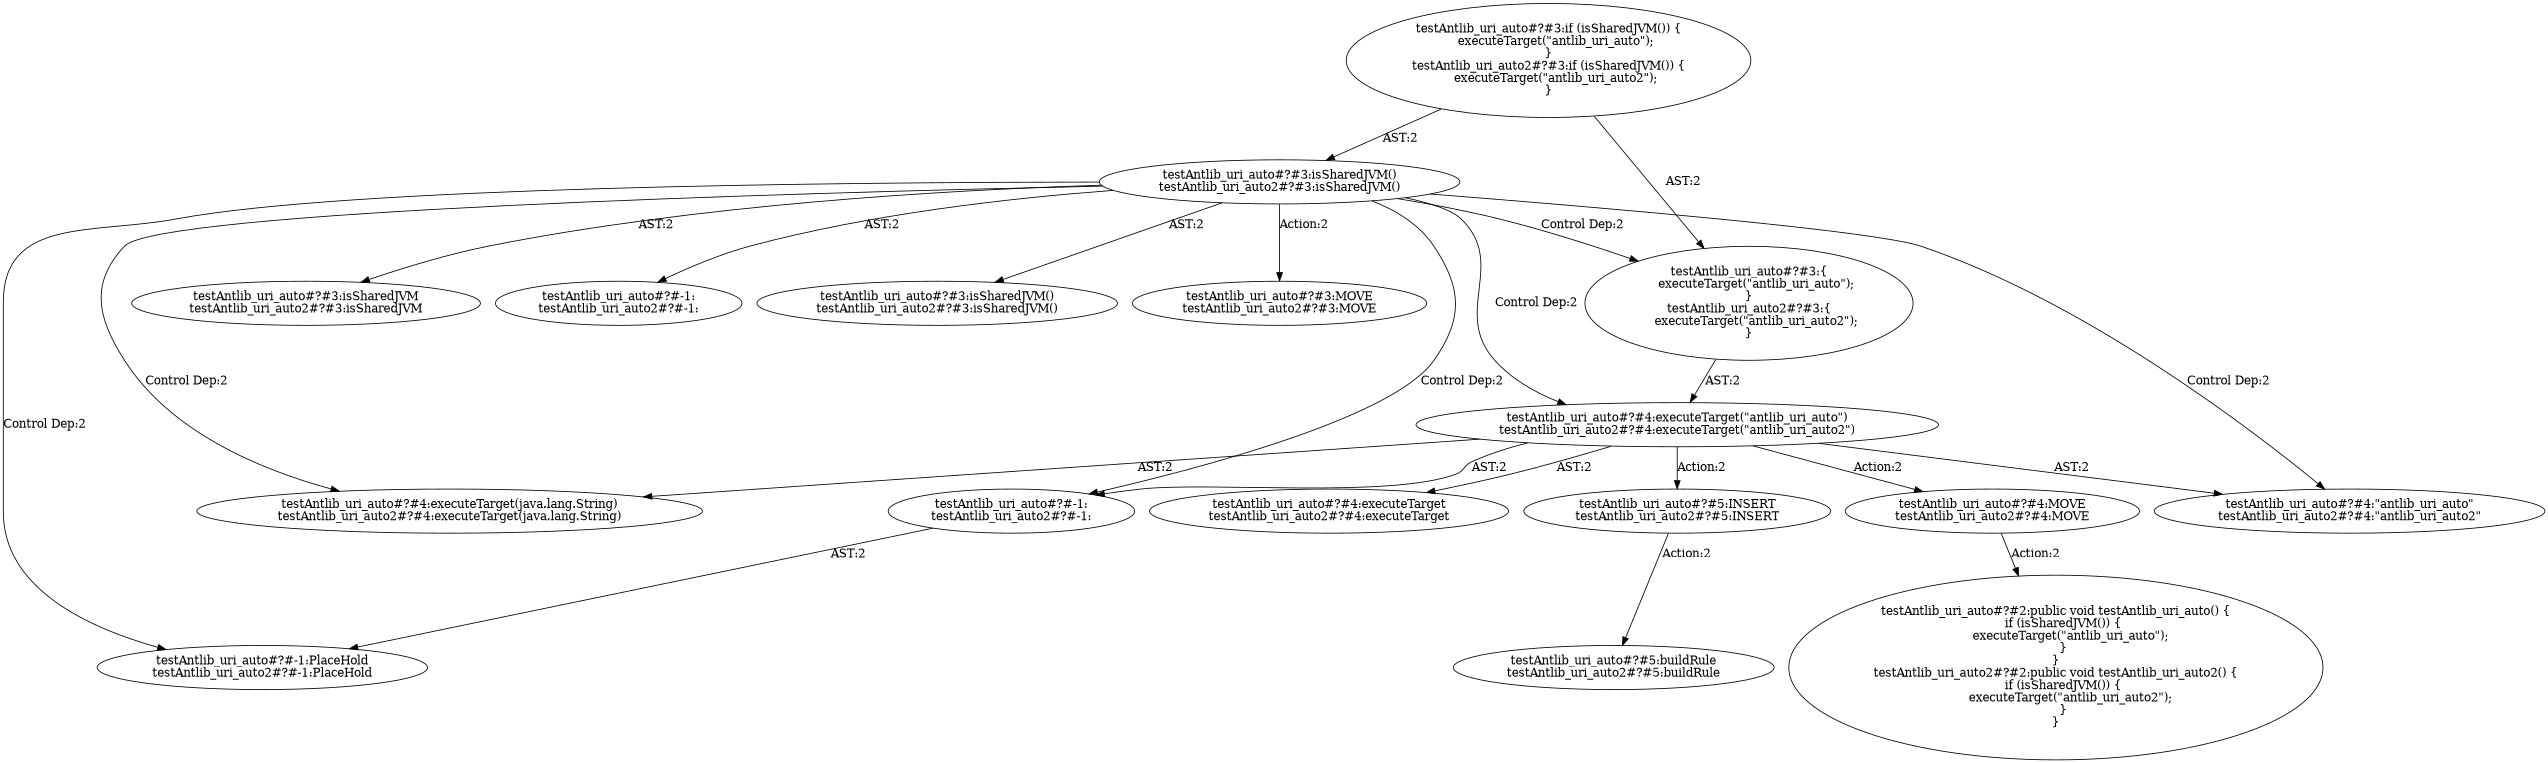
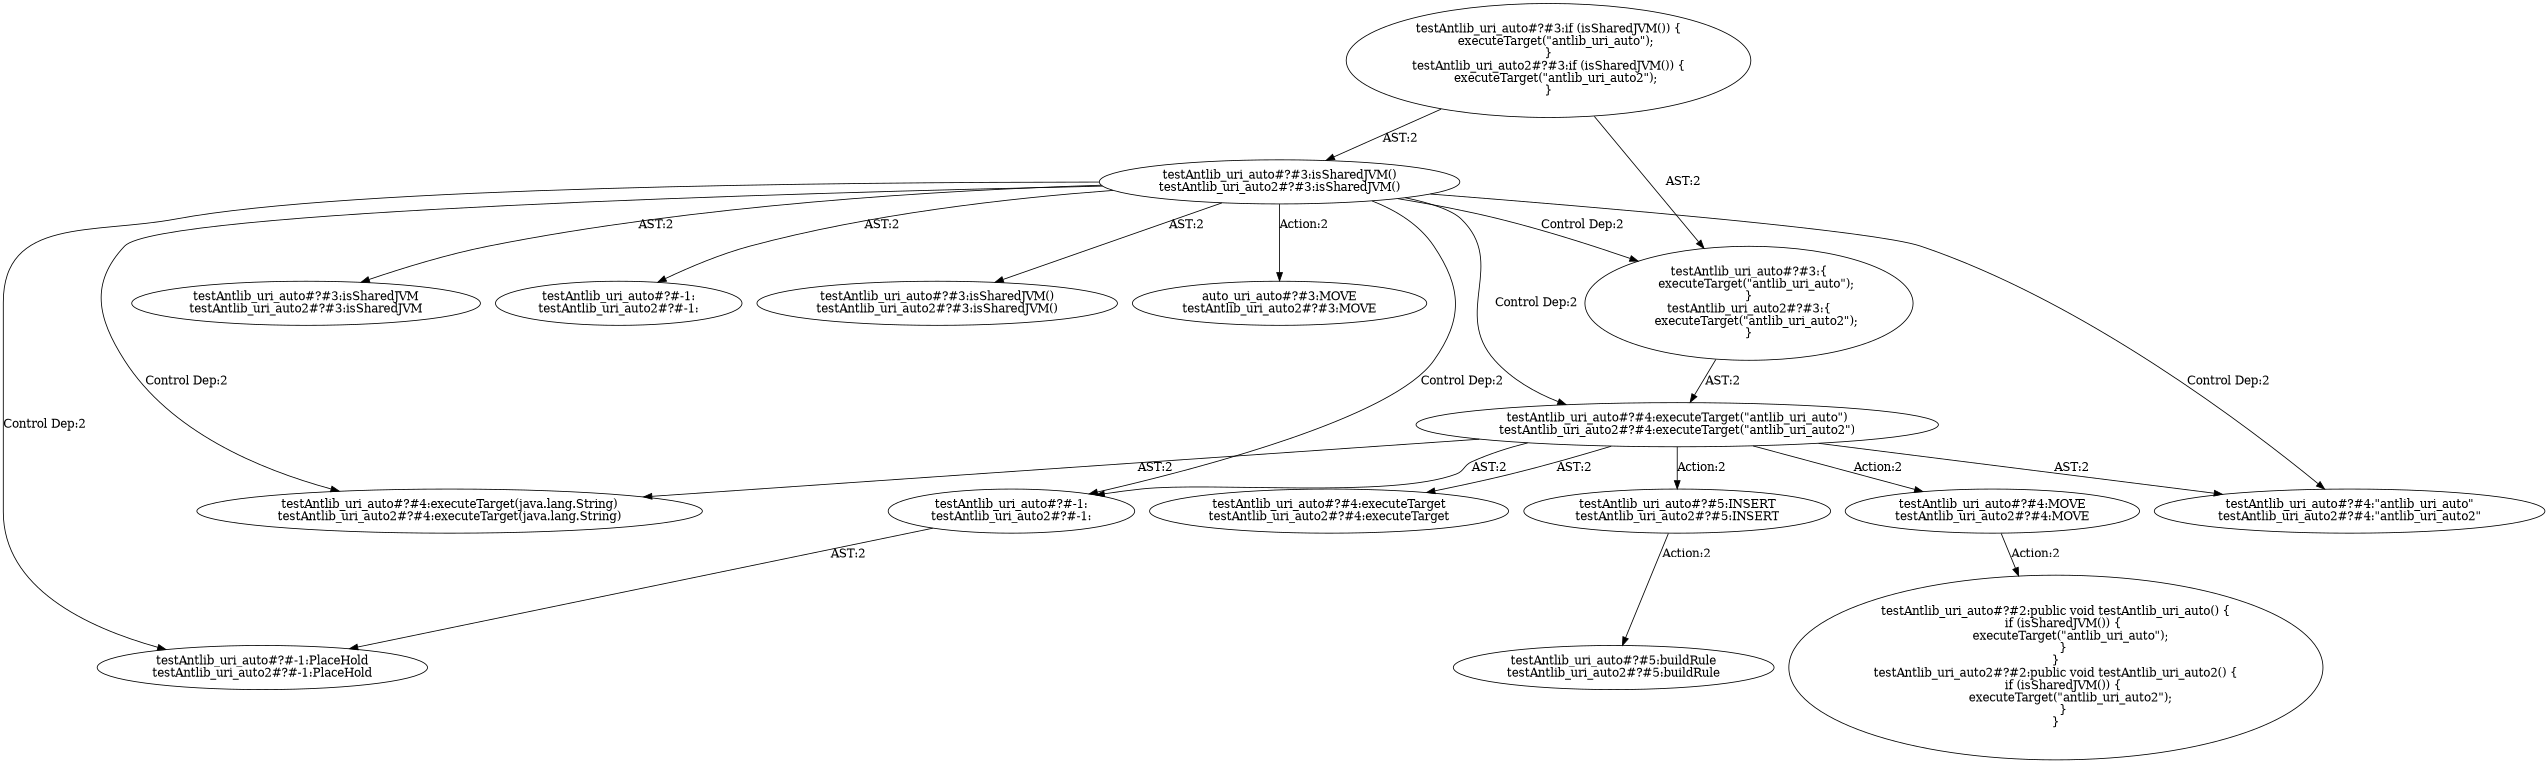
node "testAntlib_uri_auto#?#3:MOVE testAntlib_uri_auto2#?#3:MOVE": label "testAntlib_uri_auto#?#3:MOVE testAntlib_uri_auto2#?#3:MOVE" -> "auto_uri_auto#?#3:MOVE testAntlib_uri_auto2#?#3:MOVE"
